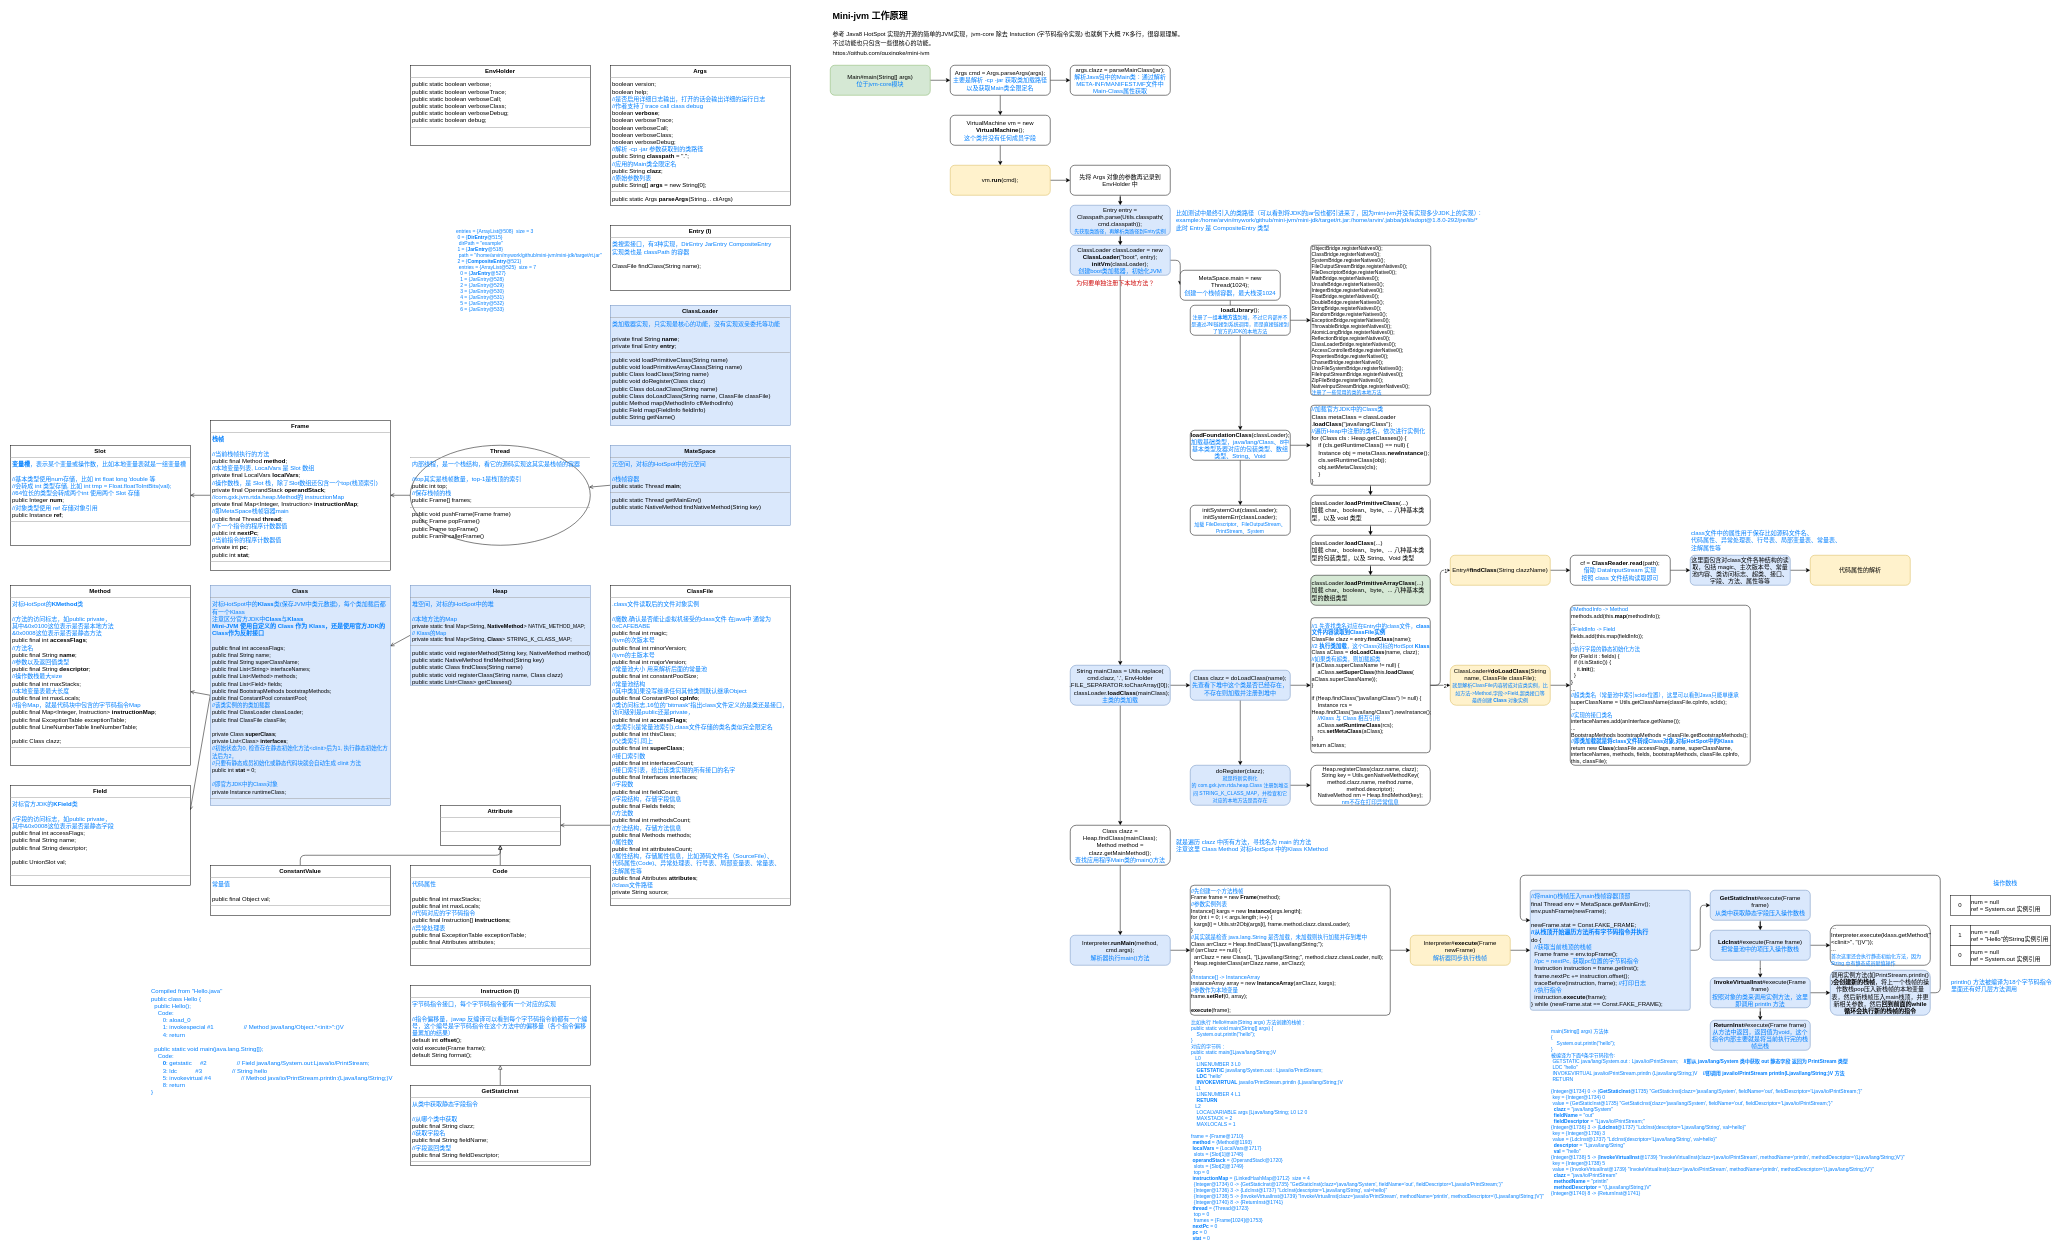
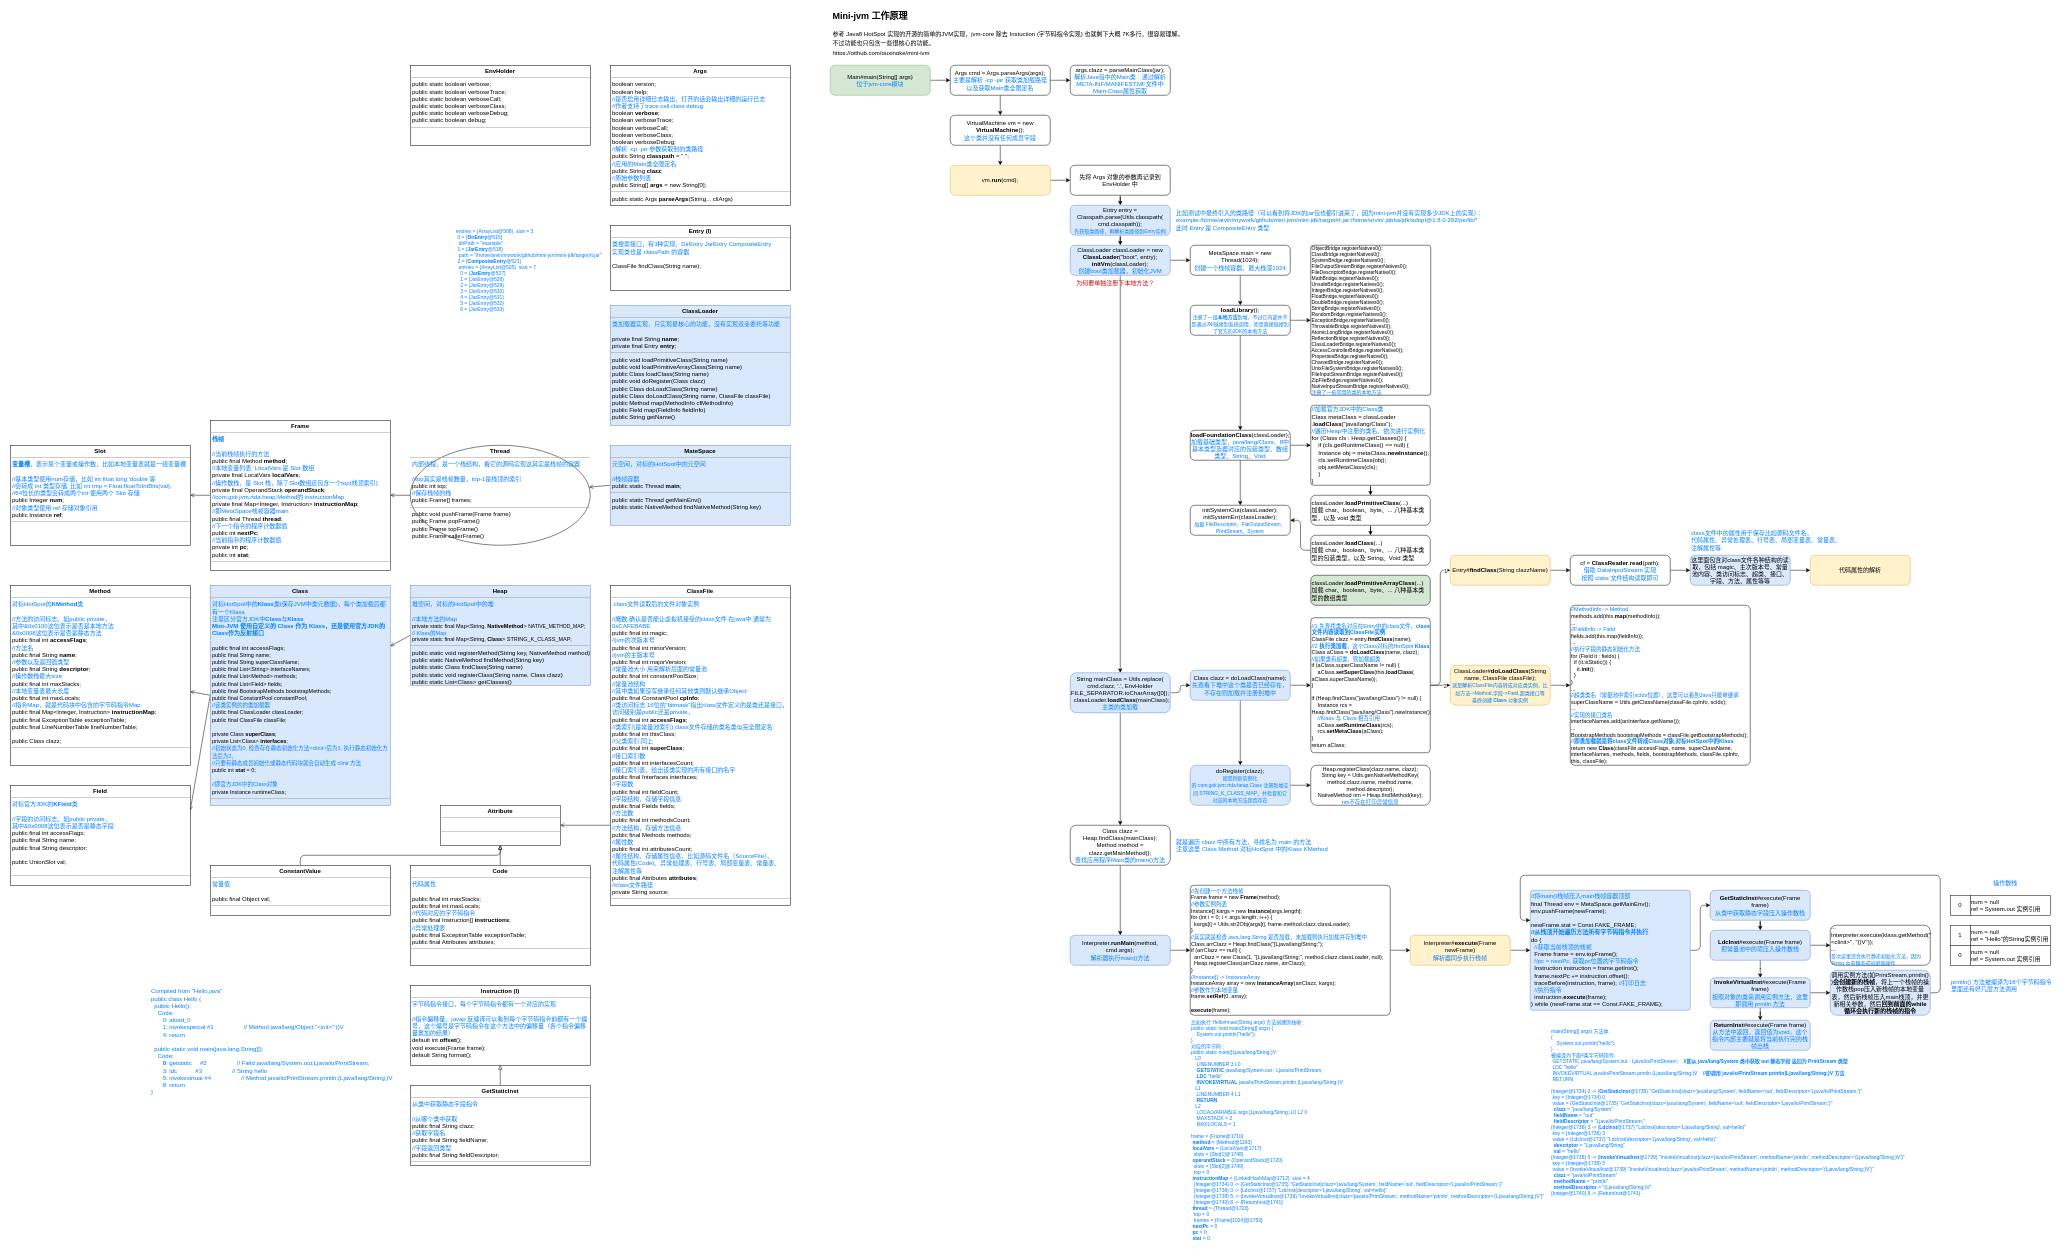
node "MetaSpace.main = new Thread(1024); 创建一个栈帧容器，最大栈深1024": moved (1230, 285) -> (1240, 260)
edge "classLoader.loadClass(...) 加载 char、boolean、byte、... 八种基本类型的包装类型，以及 String、Void 类型" -> "classLoader.loadPrimitiveArrayClass(...) 加载 char、boolean、byte、... 八种基本类型的数组类型": now "classLoader.loadClass(...) 加载 char、boolean、byte、... 八种基本类型的包装类型，以及 String、Void 类型" -> "initSystemOut(classLoader); initSystemErr(classLoader); 加载 FileDescriptor、FileOutputStream、PrintStream、System"
node "String mainClass = Utils.replace( cmd.clazz, '.', EnvHolder .FILE_SEPARATOR.toCharArray([0]); classLoader.loadClass(mainClass); 主类的类加载": moved (1120, 685) -> (1120, 693)
